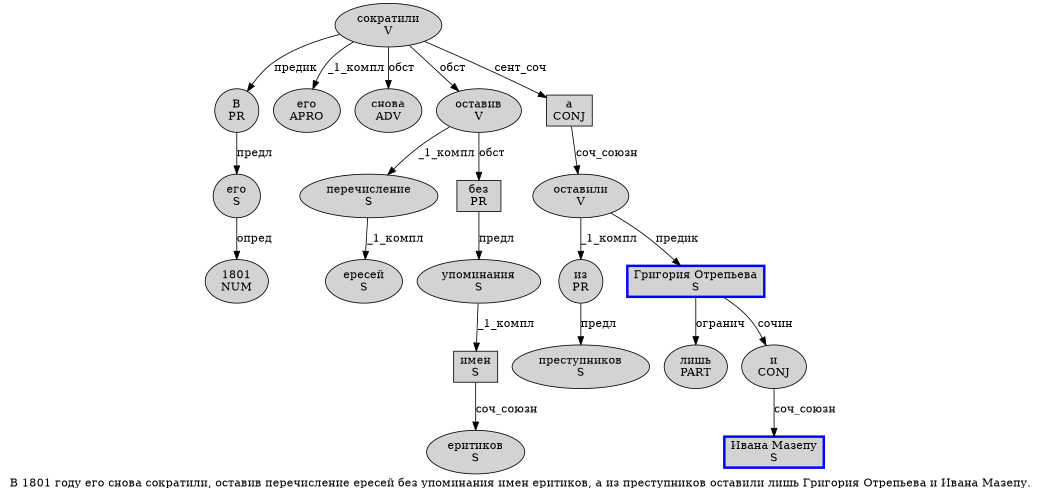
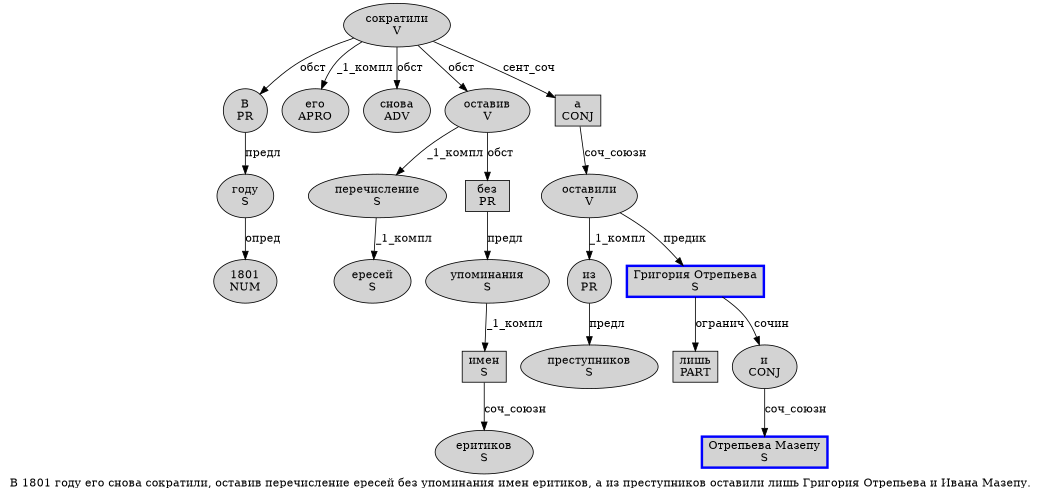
edge "сократили V" -> "В PR": label "предик" -> "обст"
node "его S": label "его S" -> "году S"
node "лишь PART": shape ellipse -> box
node "Ивана Мазепу S": label "Ивана Мазепу S" -> "Отрепьева Мазепу S"
